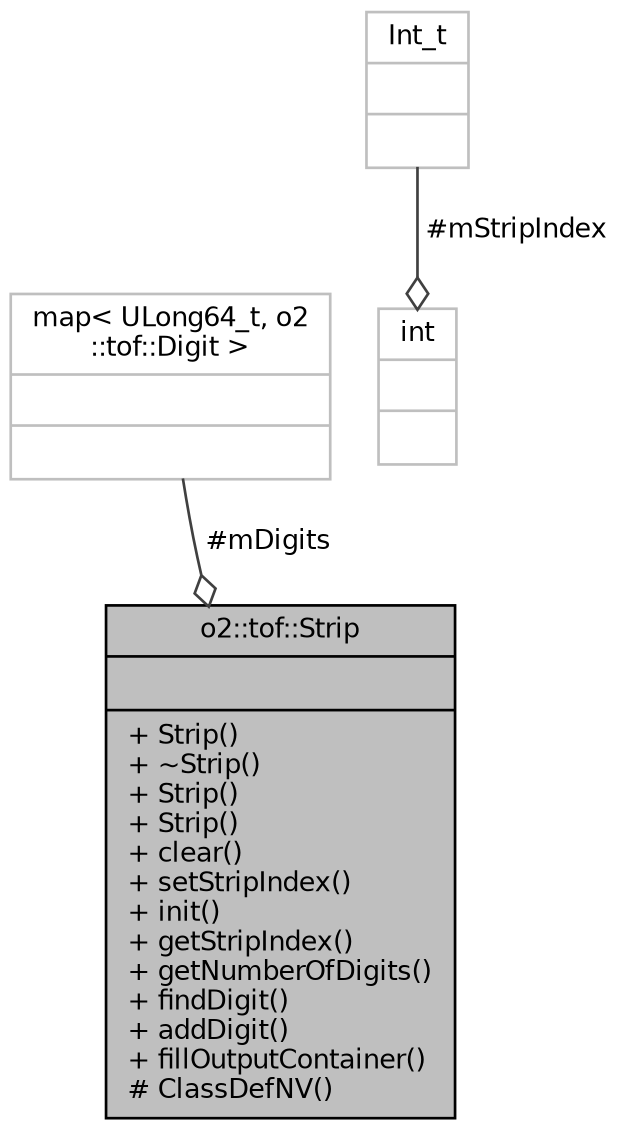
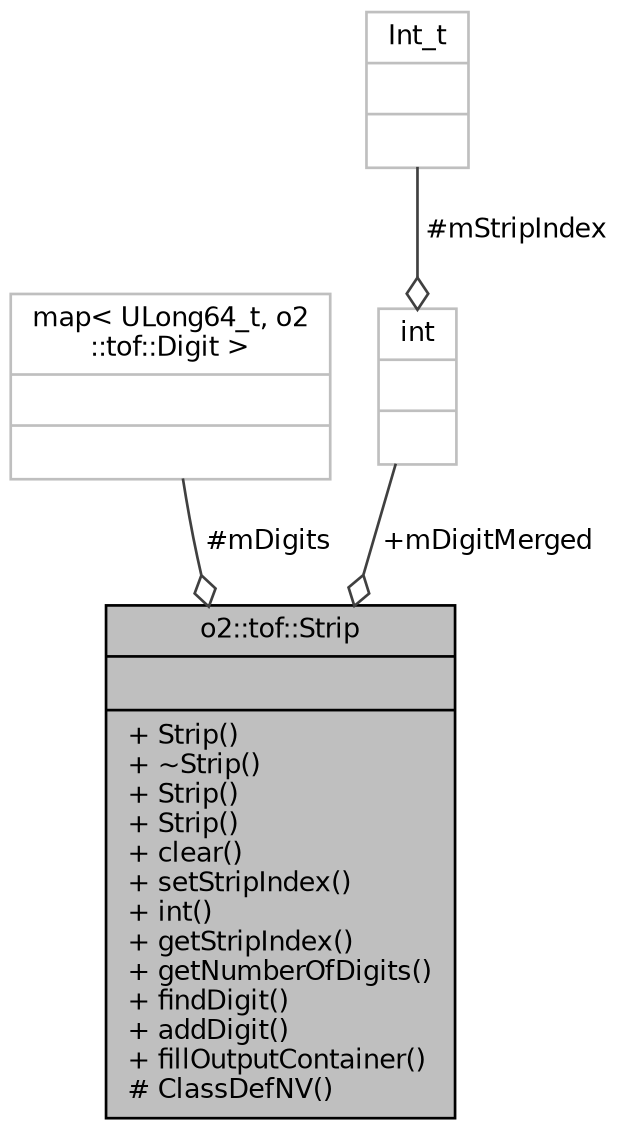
edge "int" -> "o2::tof::Strip": added, label "+mDigitMerged"
node "o2::tof::Strip": text "+ init()" -> "+ int()"
